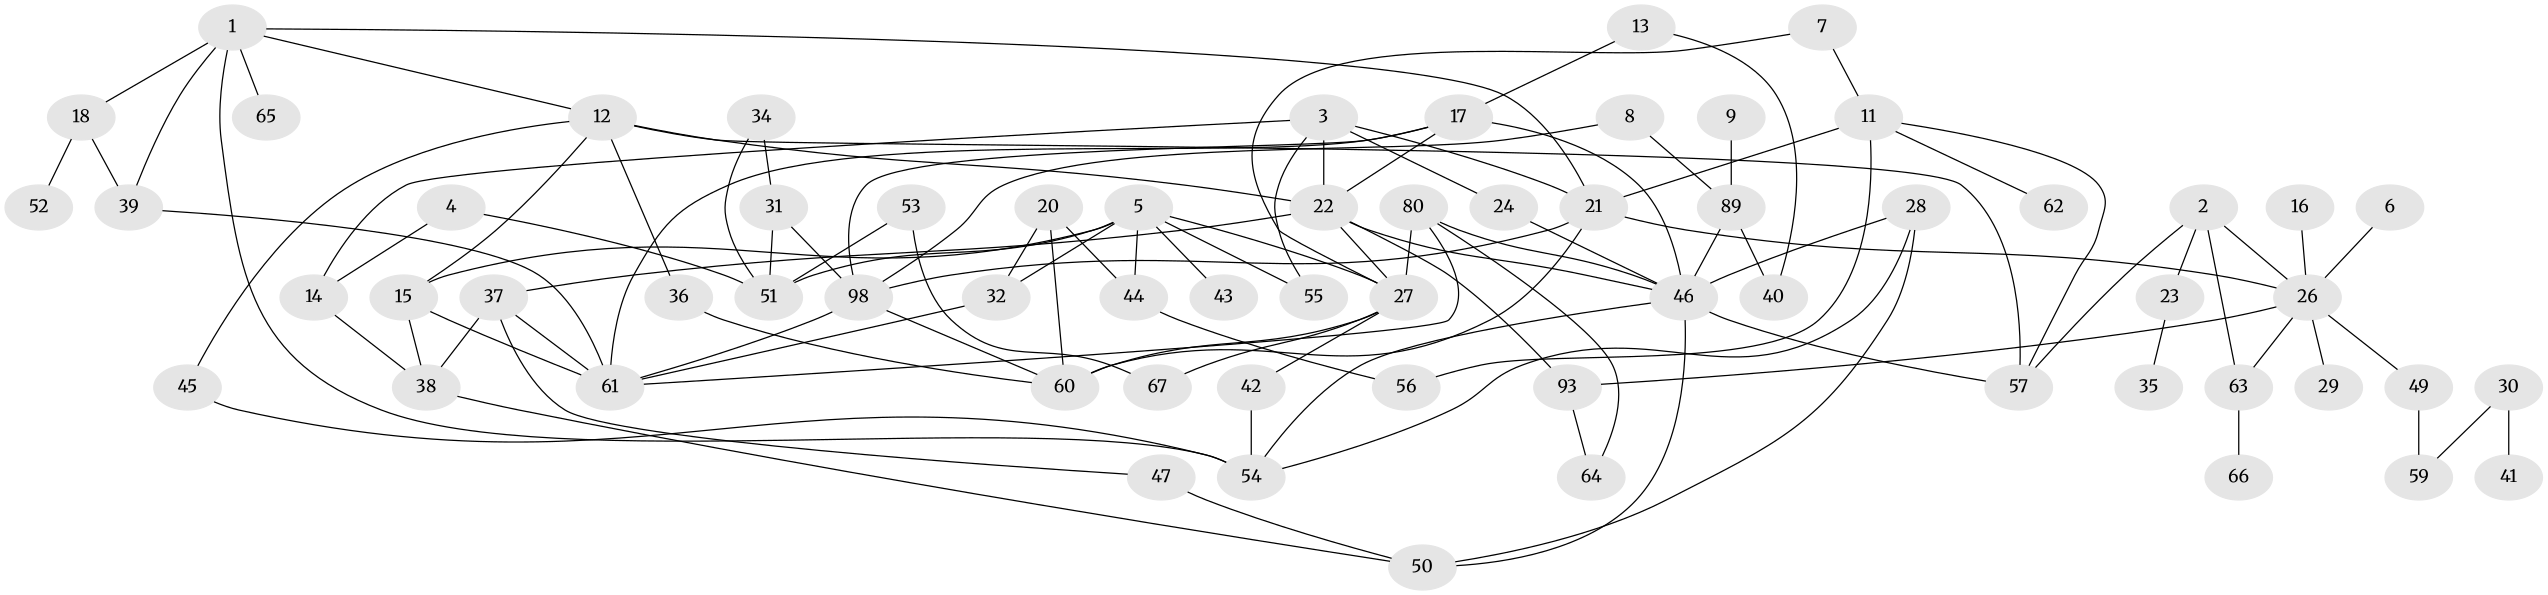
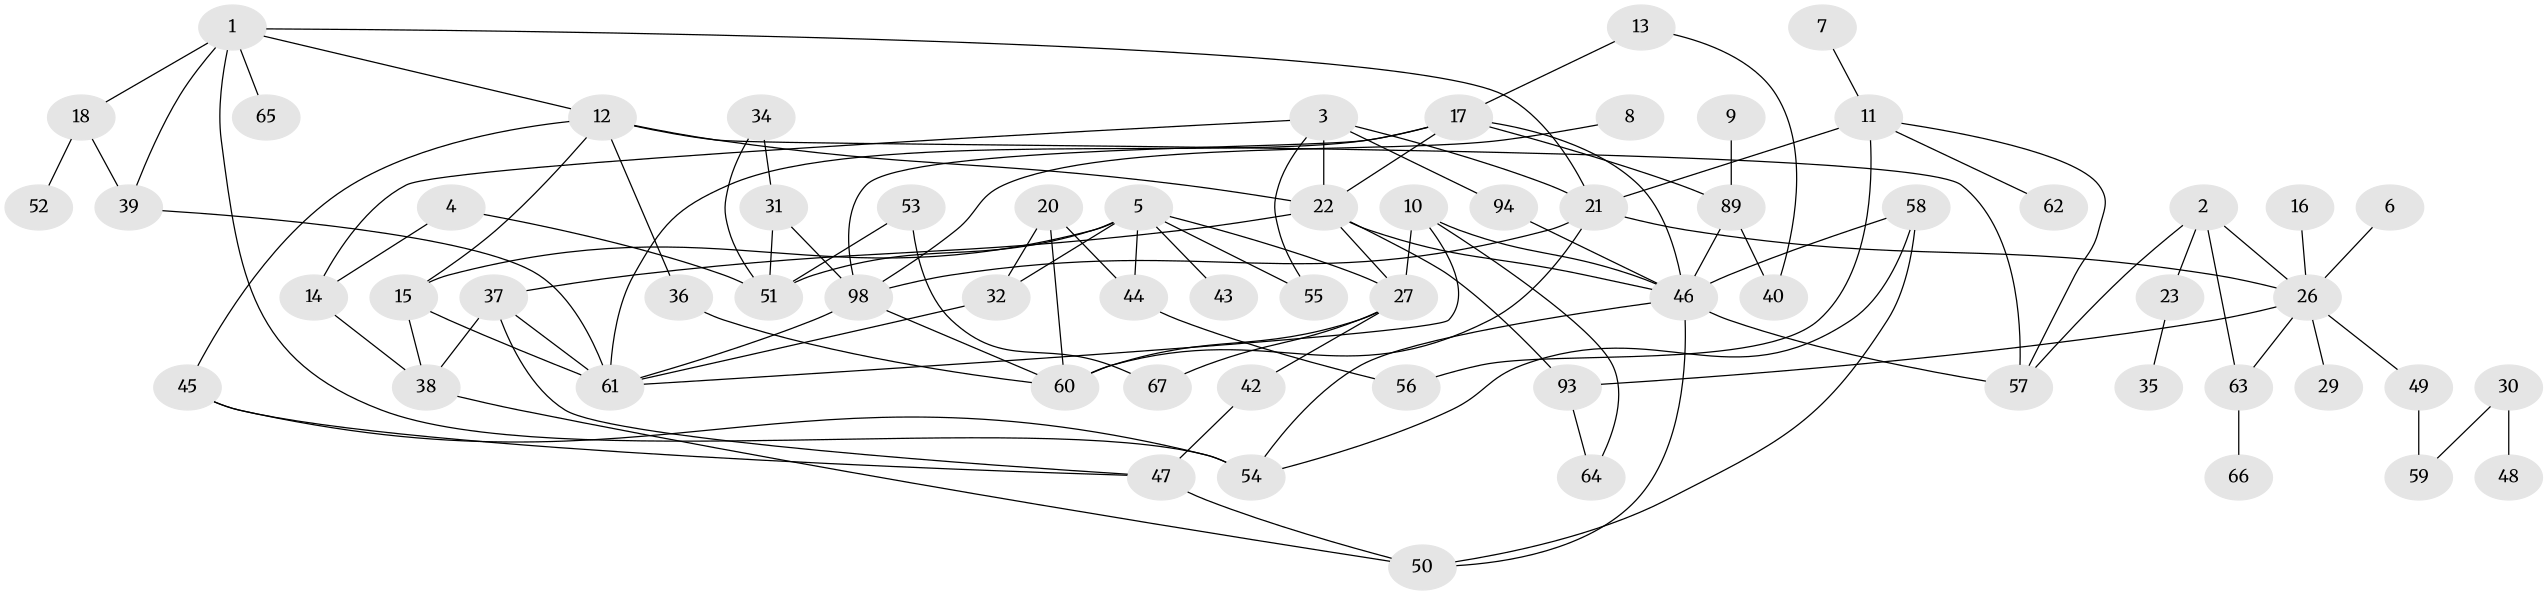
edge "7" -- "27": removed
edge "8" -- "89": now "17" -- "89"
node "80": label "80" -> "10"
node "24": label "24" -> "94"
node "28": label "28" -> "58"
edge "42" -- "54": now "42" -- "47"
edge "45" -- "47": added
node "41": label "41" -> "48"
